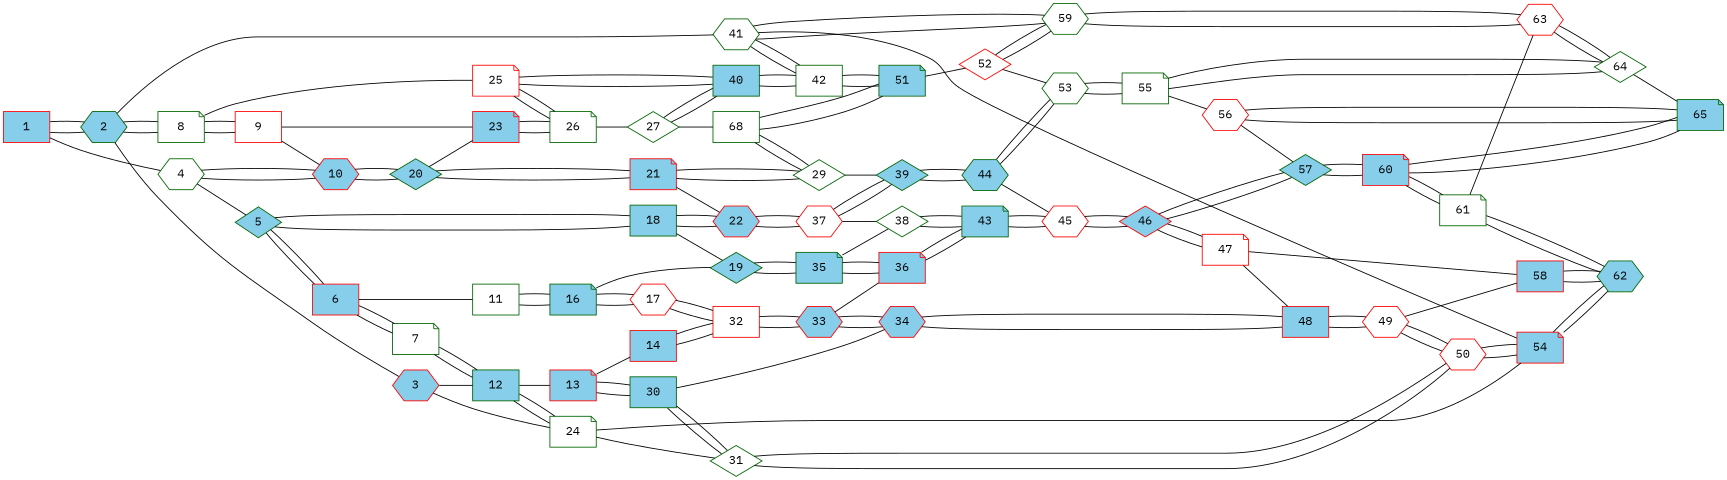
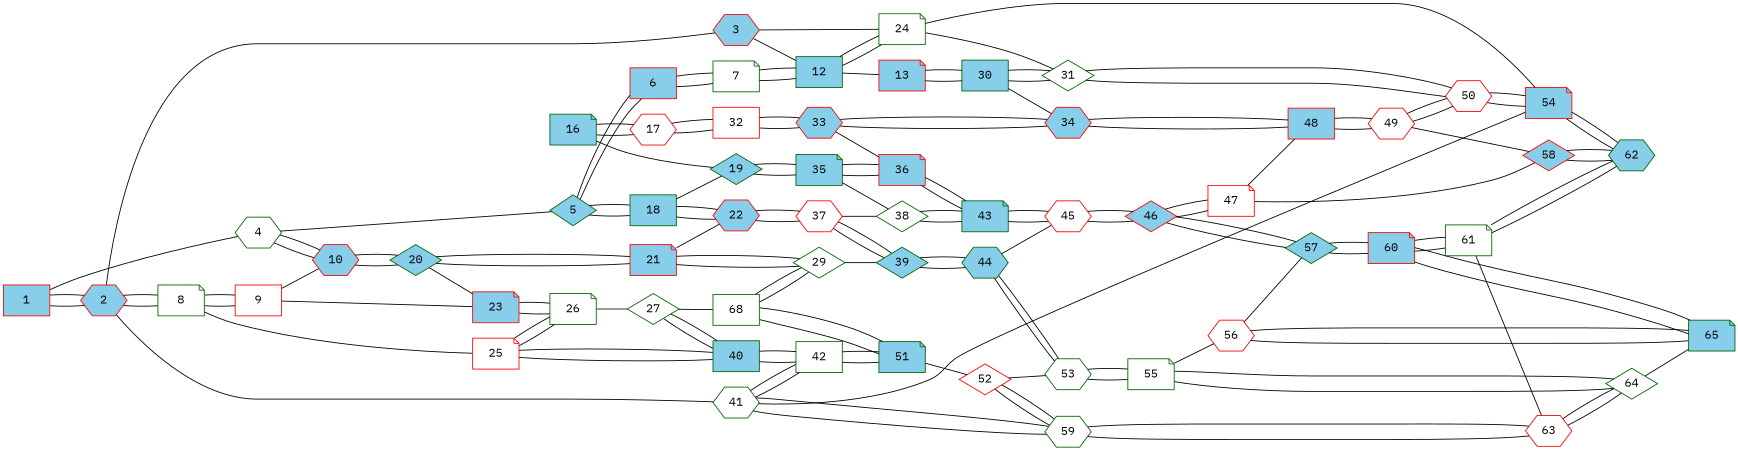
node "2": color darkgreen -> red
node "58": shape box -> diamond
node "11": removed
node "14": removed
